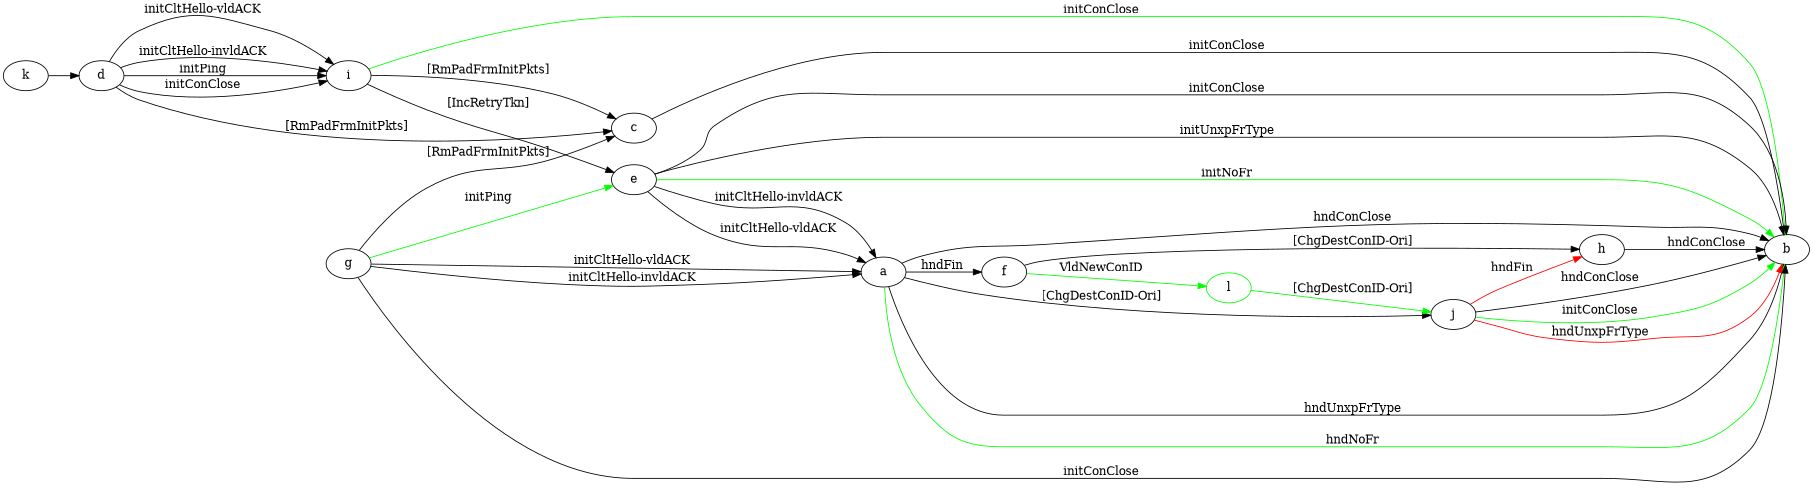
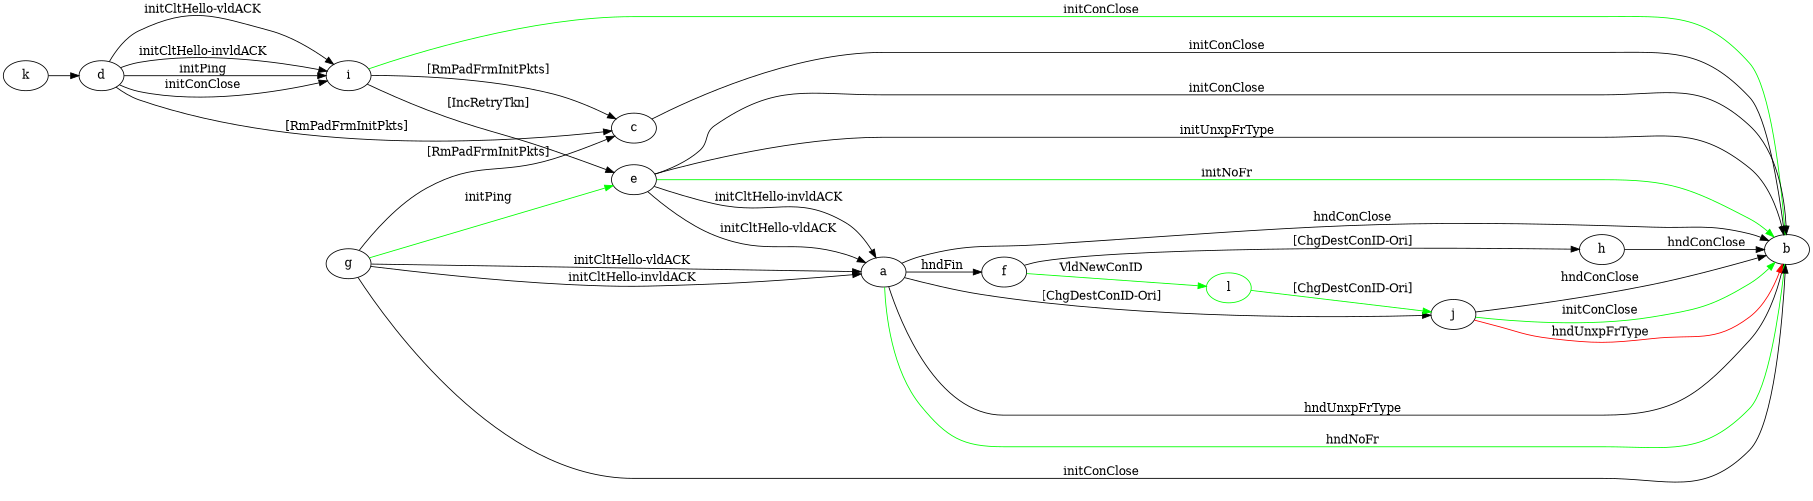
edge "j" -> "h": removed, label "hndFin"
